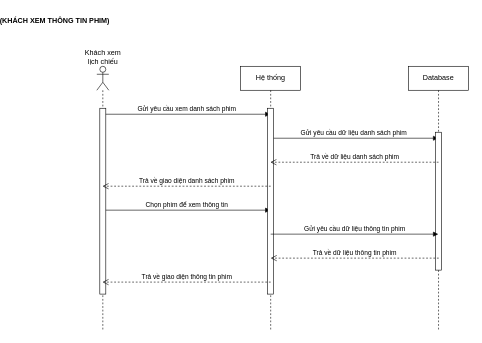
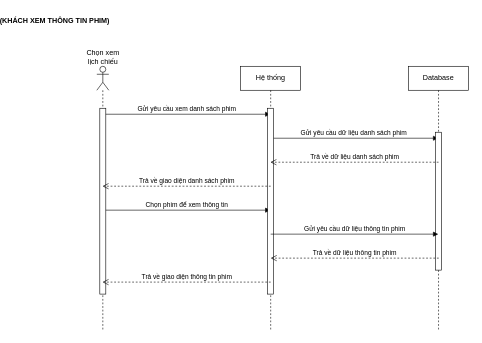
node "Khách xem lịch chiếu": label "Khách xem lịch chiếu" -> "Chọn xem lịch chiếu"
